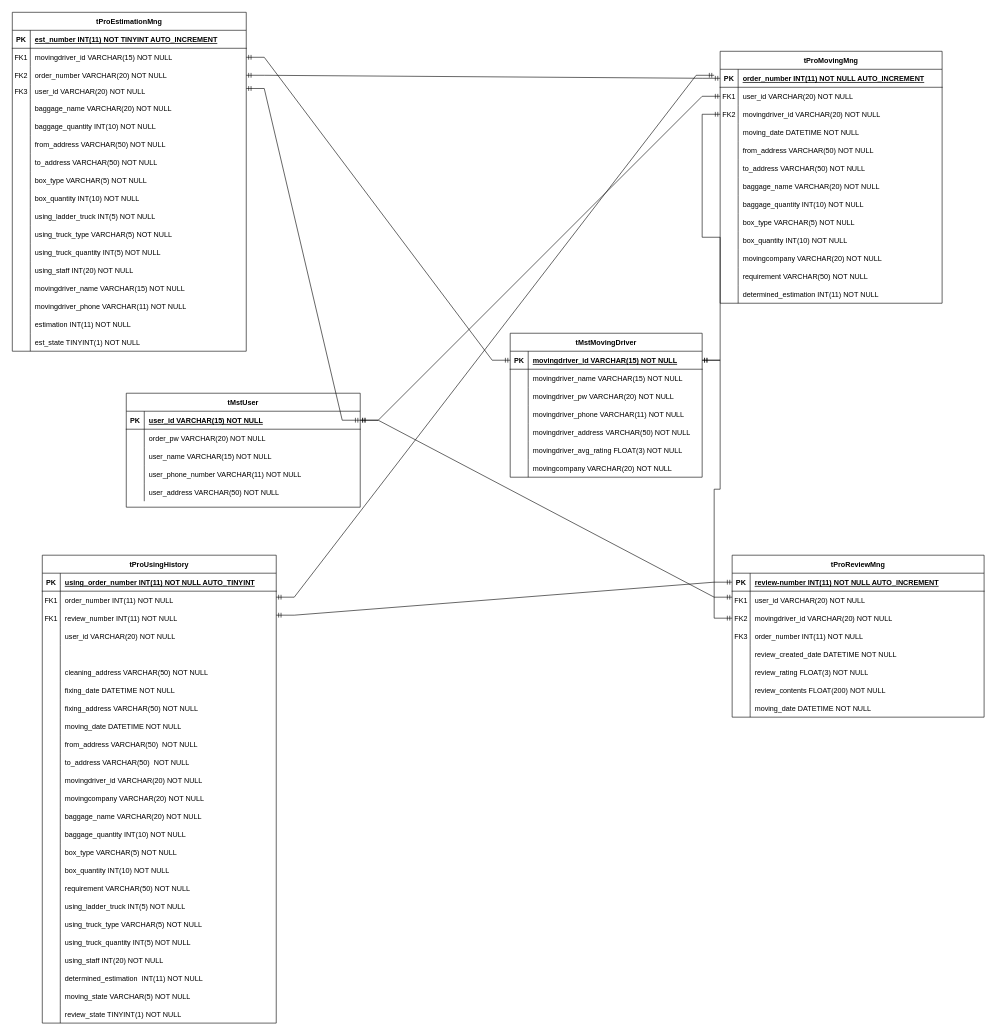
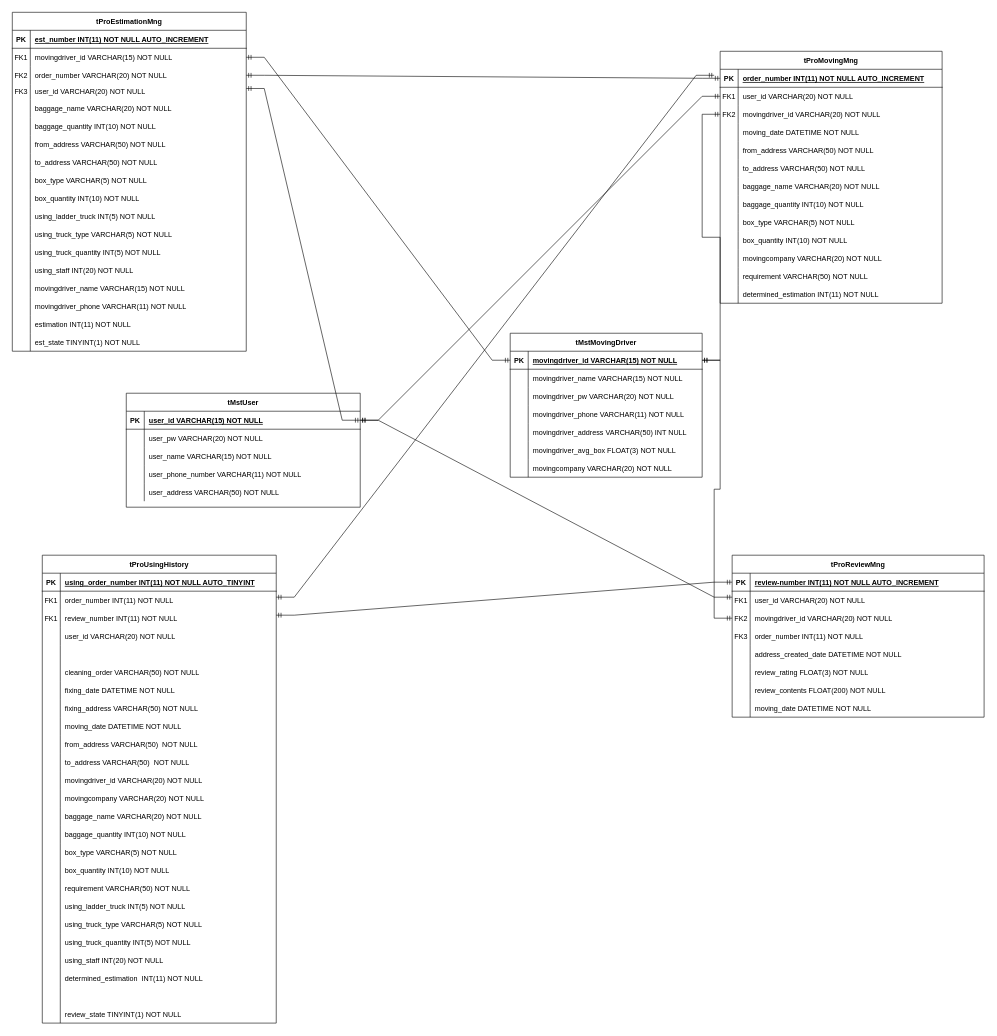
node "est_number INT(11) NOT TINYINT AUTO_INCREMENT": label "est_number INT(11) NOT TINYINT AUTO_INCREMENT" -> "est_number INT(11) NOT NULL AUTO_INCREMENT"
node "movingdriver_address VARCHAR(50) NOT NULL": label "movingdriver_address VARCHAR(50) NOT NULL" -> "movingdriver_address VARCHAR(50) INT NULL"
node "order_pw VARCHAR(20) NOT NULL": label "order_pw VARCHAR(20) NOT NULL" -> "user_pw VARCHAR(20) NOT NULL"
node "movingdriver_avg_rating FLOAT(3) NOT NULL": label "movingdriver_avg_rating FLOAT(3) NOT NULL" -> "movingdriver_avg_box FLOAT(3) NOT NULL"
node "review_created_date DATETIME NOT NULL": label "review_created_date DATETIME NOT NULL" -> "address_created_date DATETIME NOT NULL"
node "cleaning_address VARCHAR(50) NOT NULL": label "cleaning_address VARCHAR(50) NOT NULL" -> "cleaning_order VARCHAR(50) NOT NULL"
node "moving_state VARCHAR(5) NOT NULL": removed
